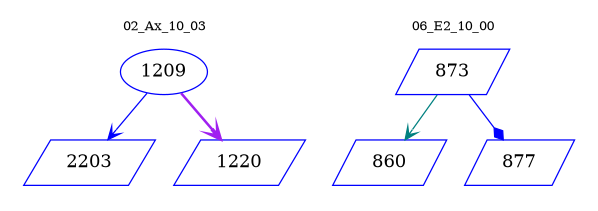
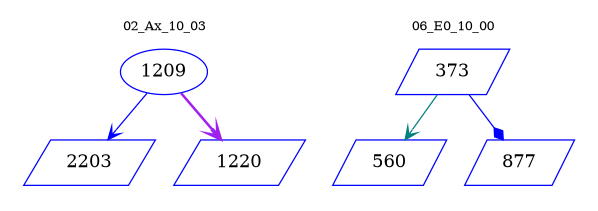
cluster "06_E2_10_00": label "06_E2_10_00" -> "06_E0_10_00"
node "873": label "873" -> "373"
node "860": label "860" -> "560"
